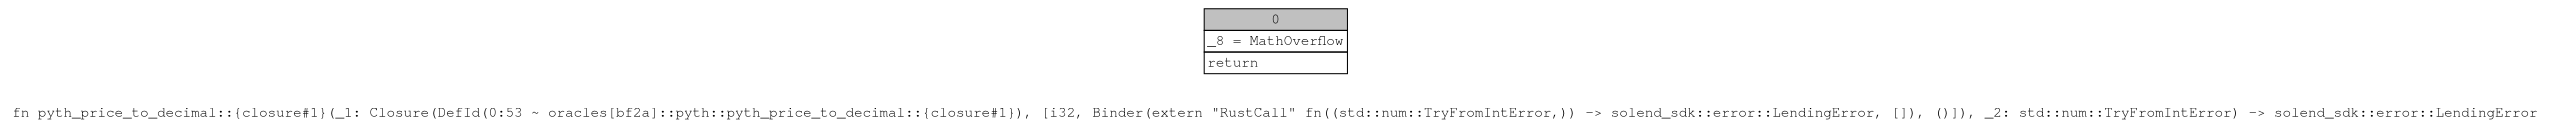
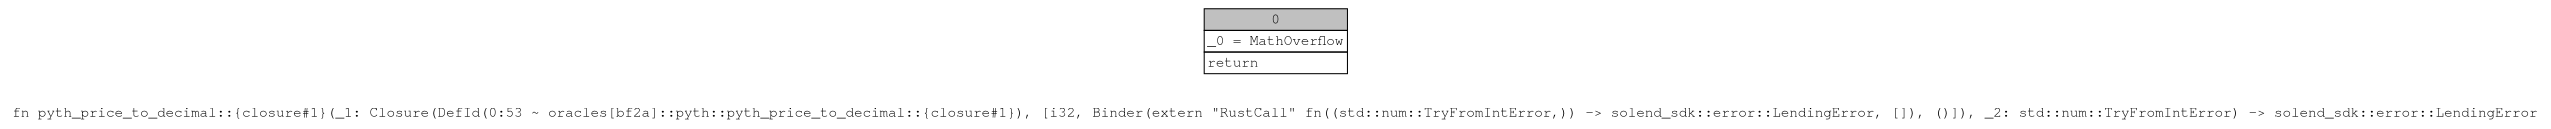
node "0": text "_8 = MathOverflow" -> "_0 = MathOverflow"
